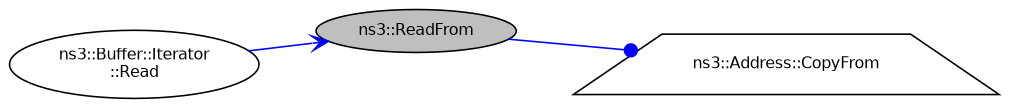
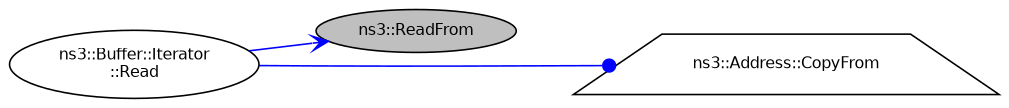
edge "ns3::ReadFrom" -> "ns3::Address::CopyFrom": now "ns3::Buffer::Iterator ::Read" -> "ns3::Address::CopyFrom"
